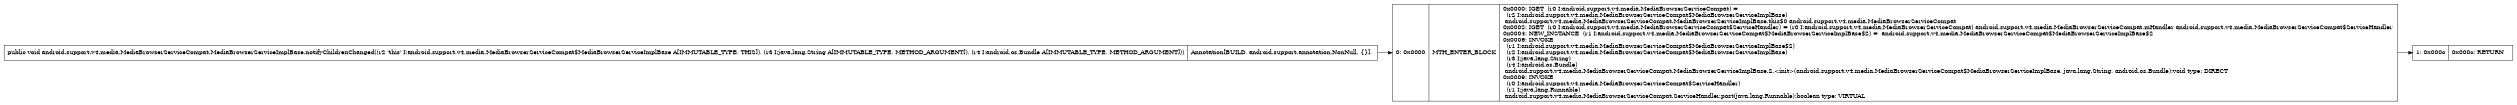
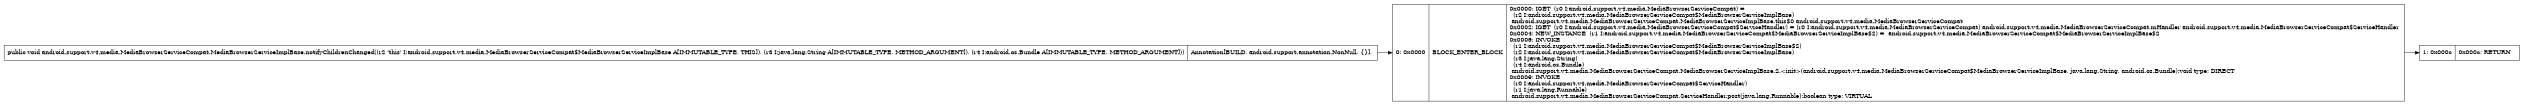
node "0: 0x0000": text "MTH_ENTER_BLOCK" -> "BLOCK_ENTER_BLOCK"
